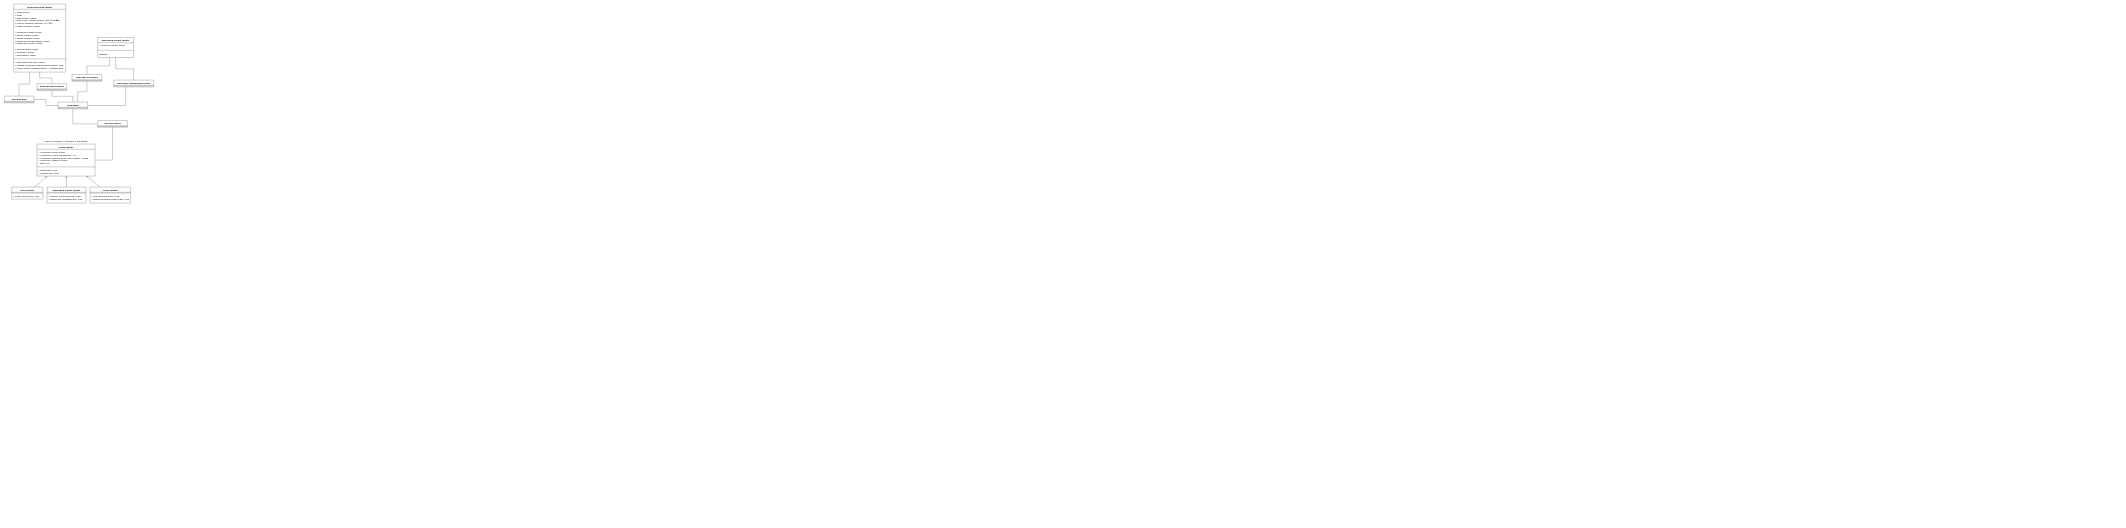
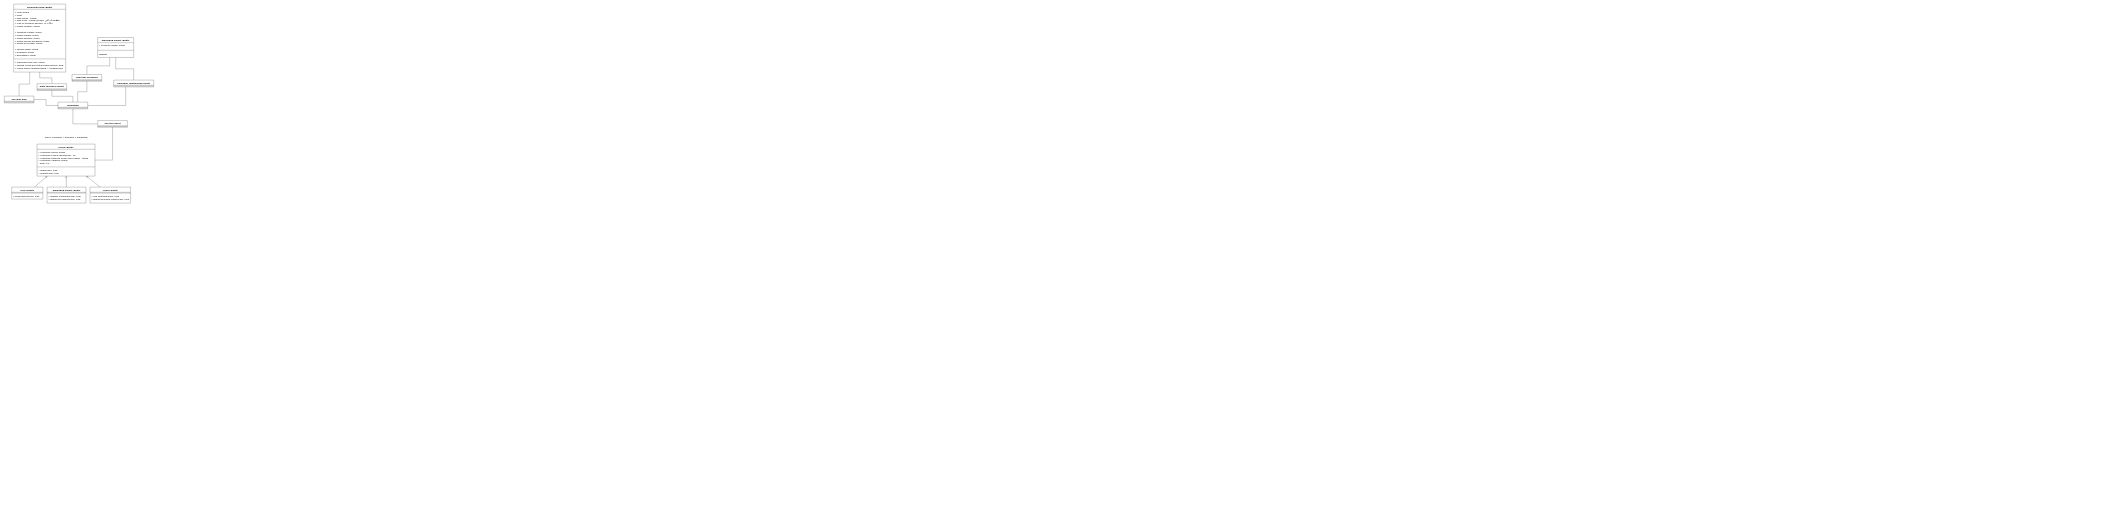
node "users: customer + technical + marketing": moved (66, 141) -> (66, 137)
node "+ register customer(type): type + import first multiple(type): type": label "+ register customer(type): type + import first multiple(type): type" -> "+ register customer(type): type + import first report(type): type"
